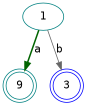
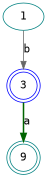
edge "1" -> "9": now "3" -> "9"
